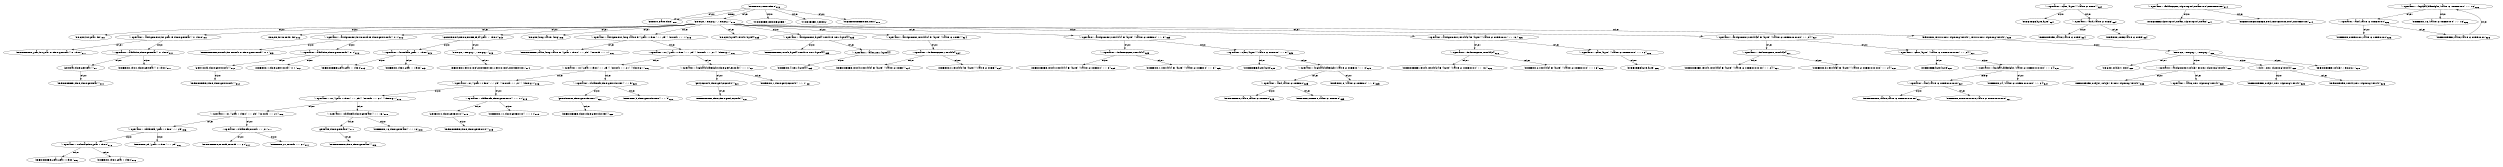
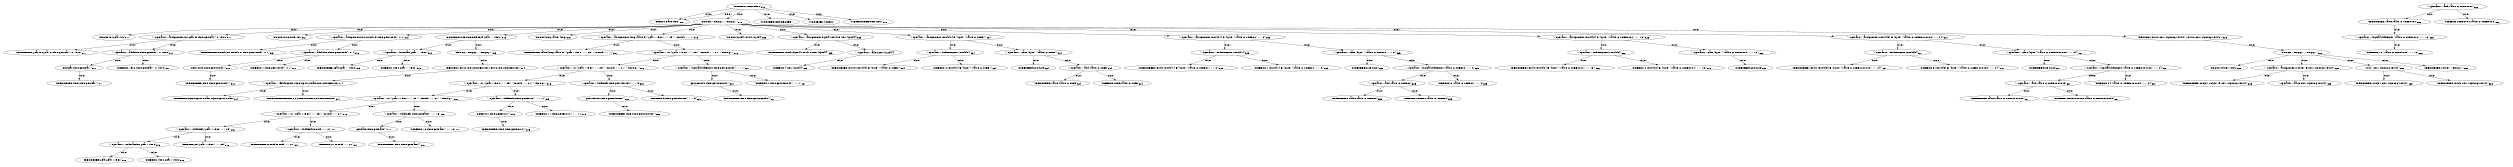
edge "(<operator>.logicalShiftRight,(value & 0xFF0000) >> 16)" -> "(<operator>.and,value & 0xFF0000)": removed, label "AST:"
edge "(<operator>.assignment,result[0] = (byte) ((value & 0xFF)))" -> "(<operator>.cast,(byte) ((value & 0xFF)))": added, label "AST:"
edge "(<operator>.indexAccess,result[3])" -> "(LITERAL,3,result[3] = (byte) ((value & 0xFF000000L) >> 24))": label "AST: " -> "DDG: "
edge "(RETURN,return DOS_TIME_MIN;,return DOS_TIME_MIN;)" -> "(<operator>.fieldAccess,ZipOutputStream.DOS_TIME_MIN)": added, label "AST:"
